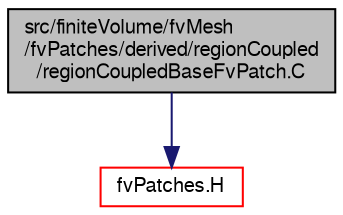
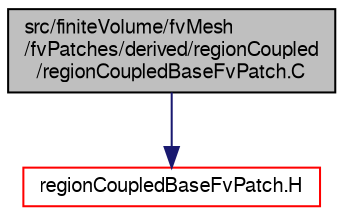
node "fvPatches.H": label "fvPatches.H" -> "regionCoupledBaseFvPatch.H"
